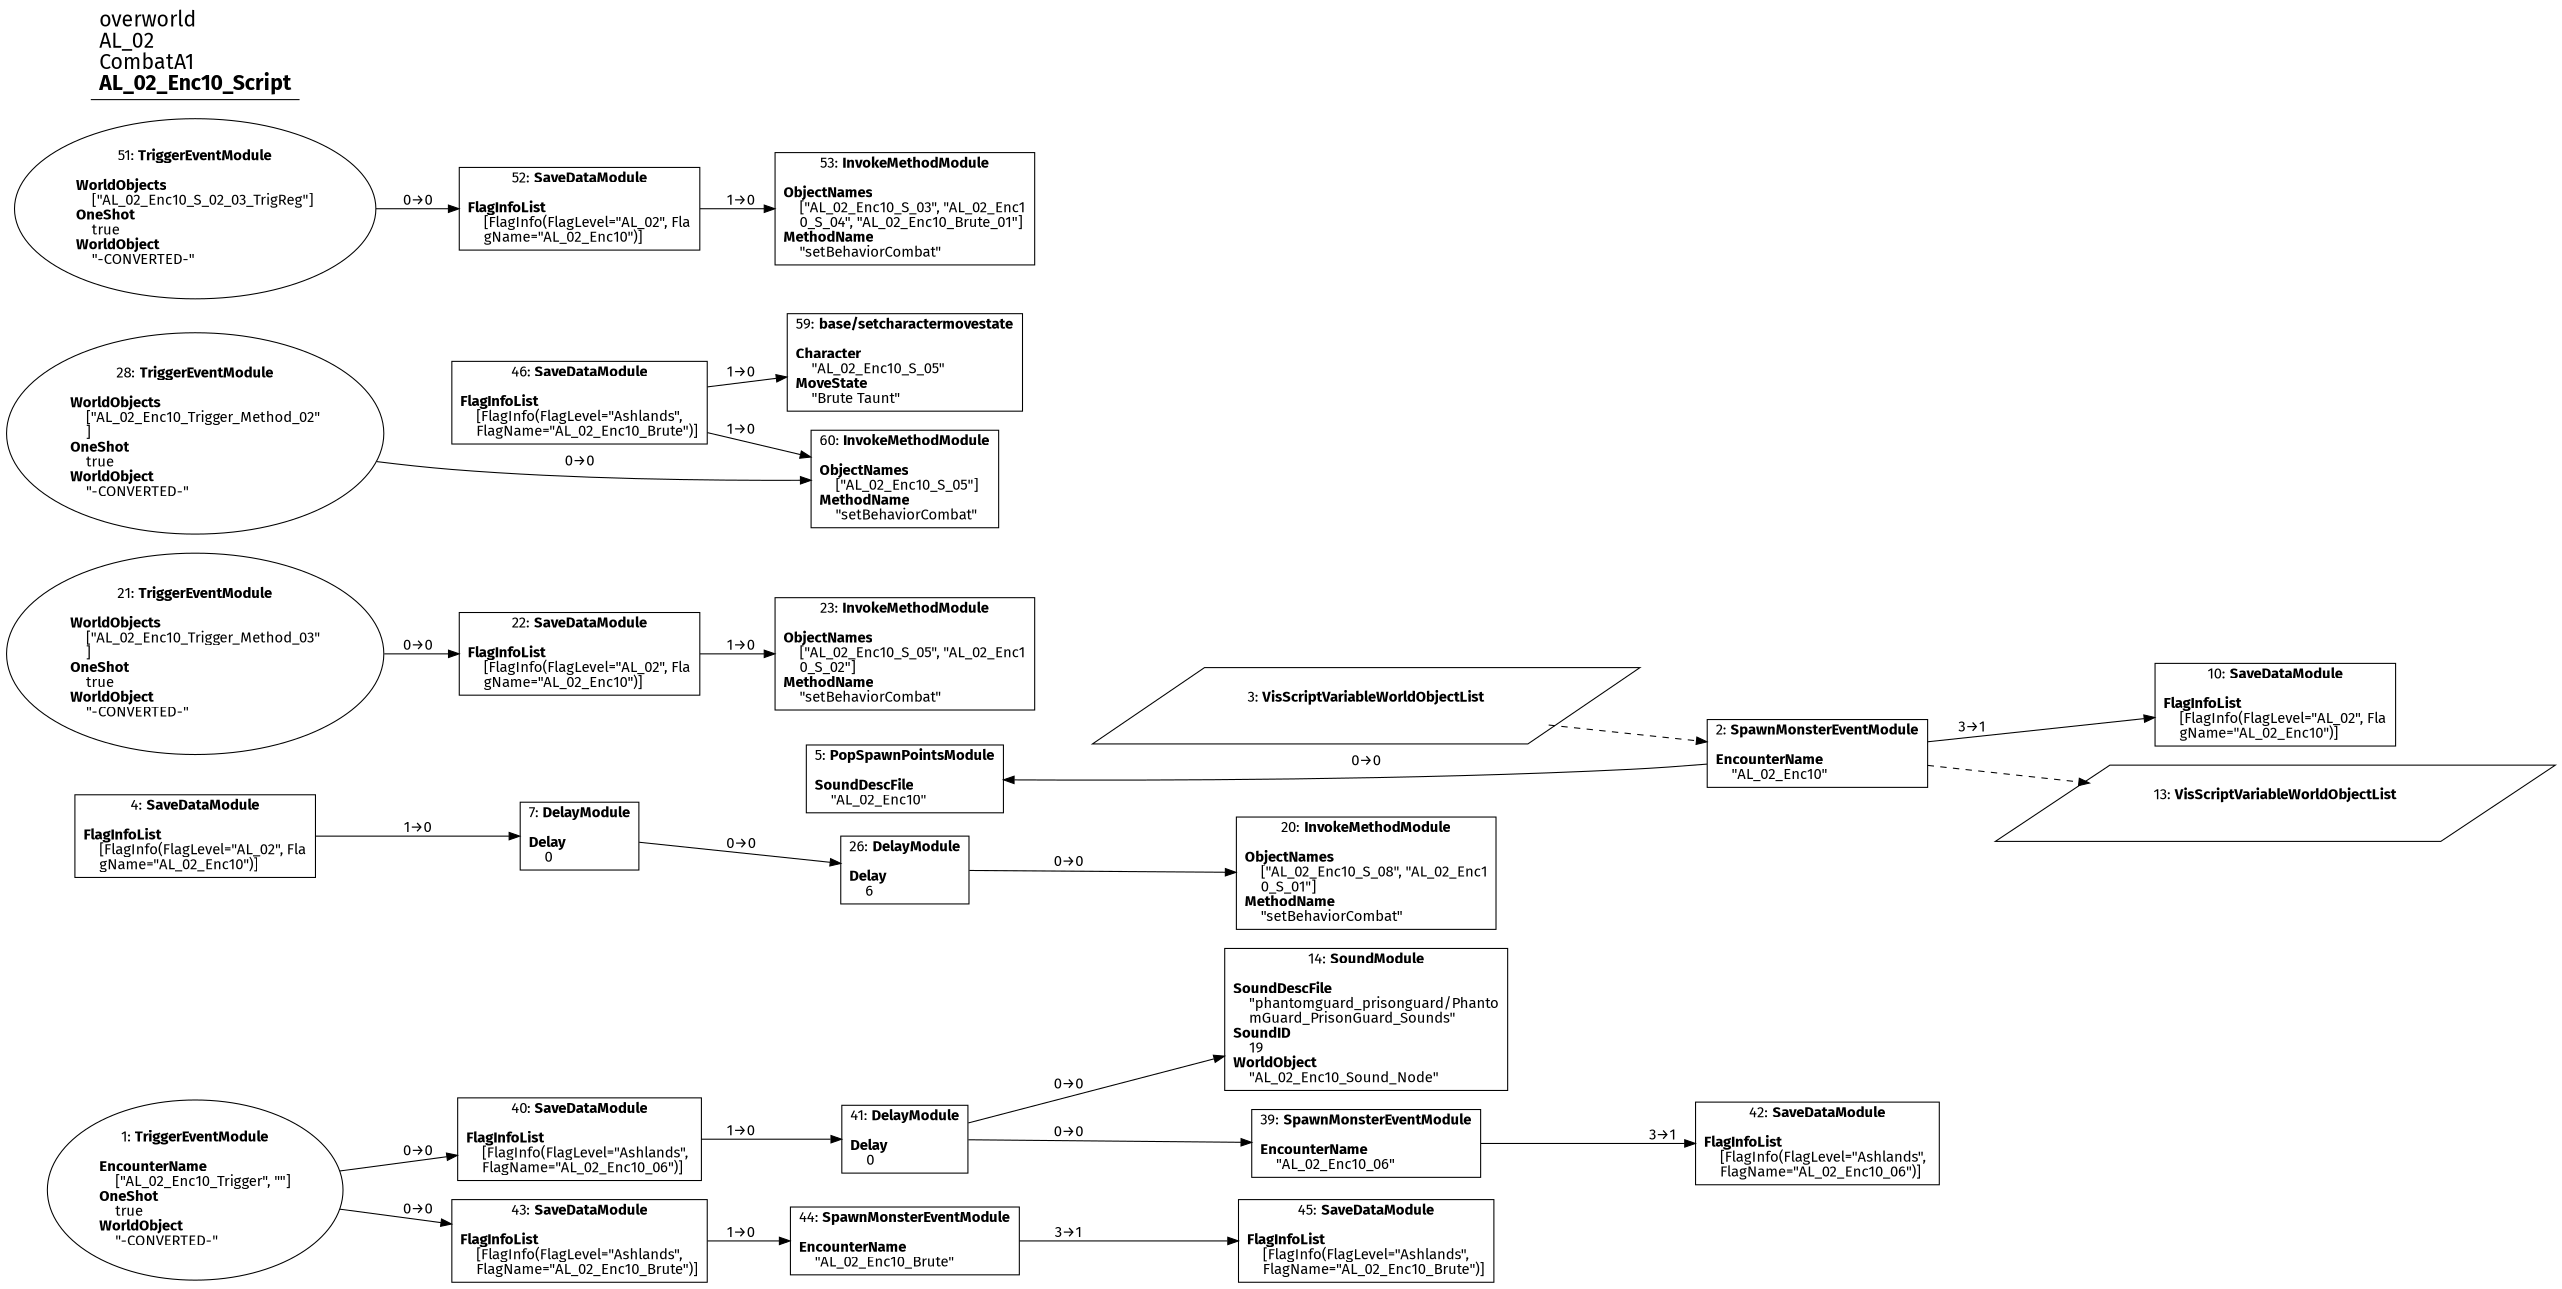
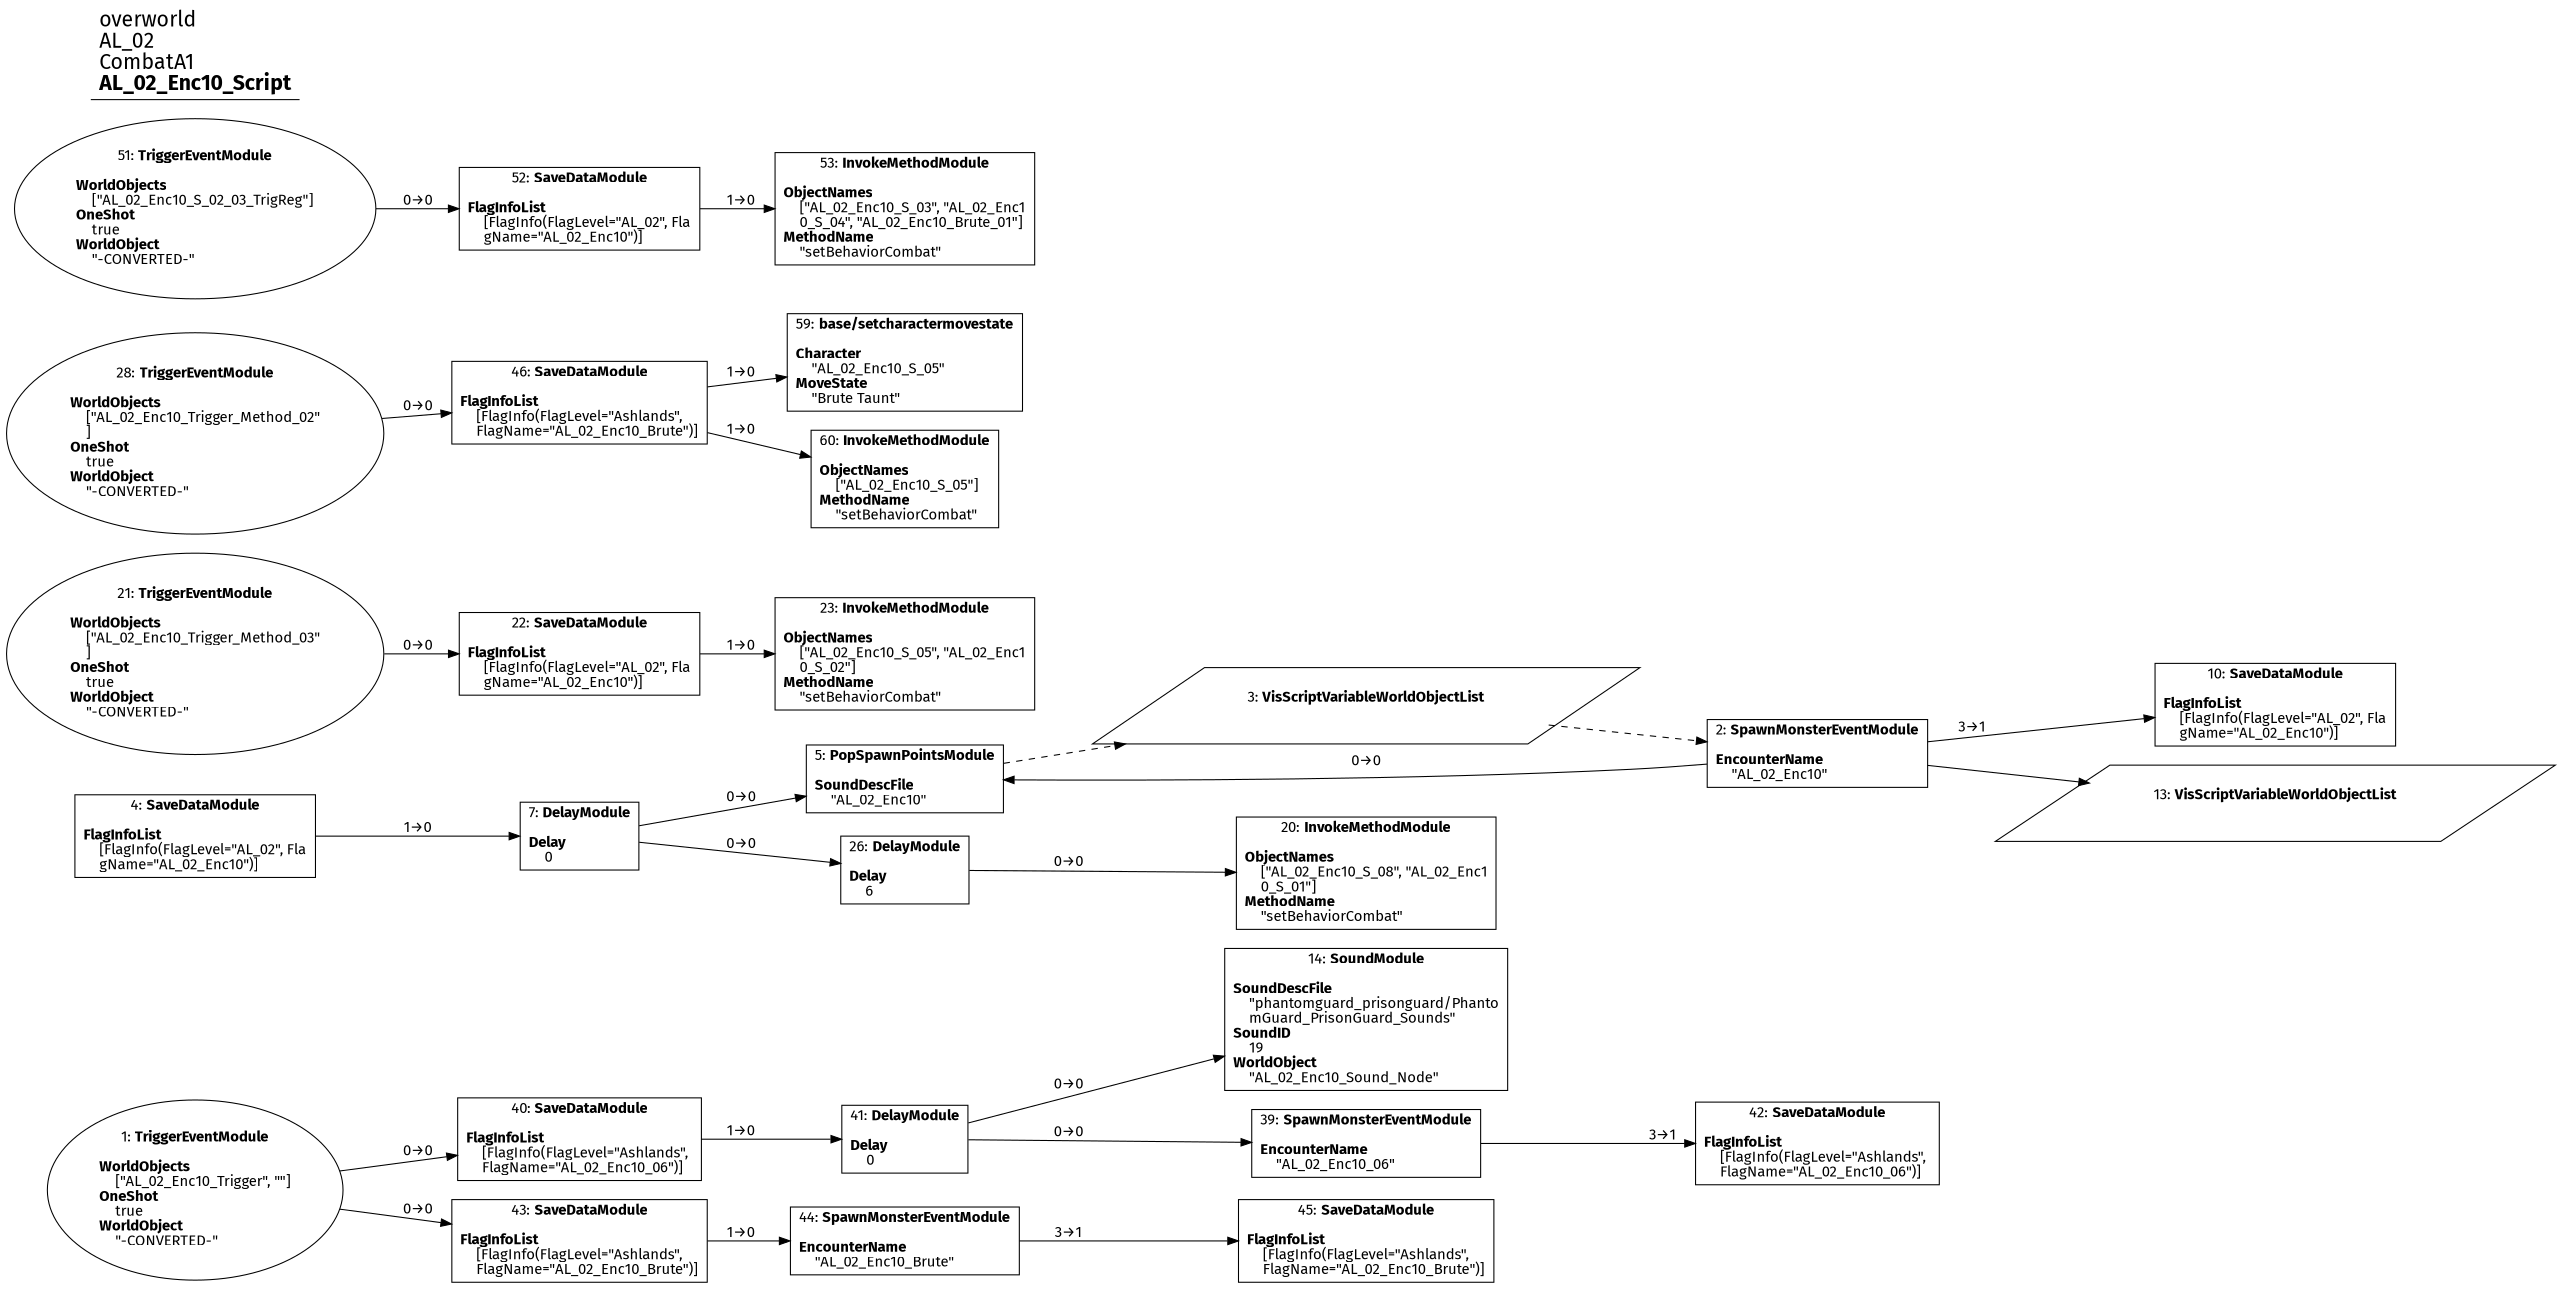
edge "28:" -> "60:": now "28:" -> "46:"
edge "5:" -> "3:": added
edge "2:" -> "13:": style dashed -> solid
edge "7:" -> "5:": added, label "0→0"
node "1:": text "EncounterName" -> "WorldObjects"
